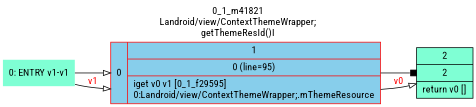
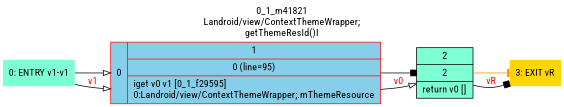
node "3: EXIT vR": added
